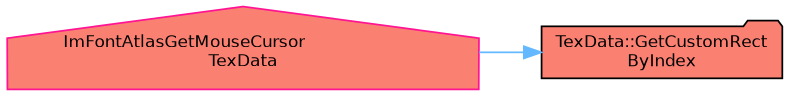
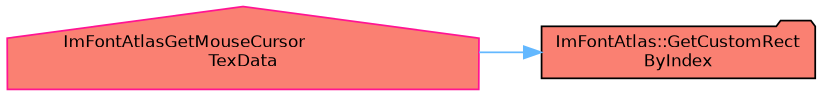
node "TexData::GetCustomRect ByIndex": label "TexData::GetCustomRect ByIndex" -> "ImFontAtlas::GetCustomRect ByIndex"
